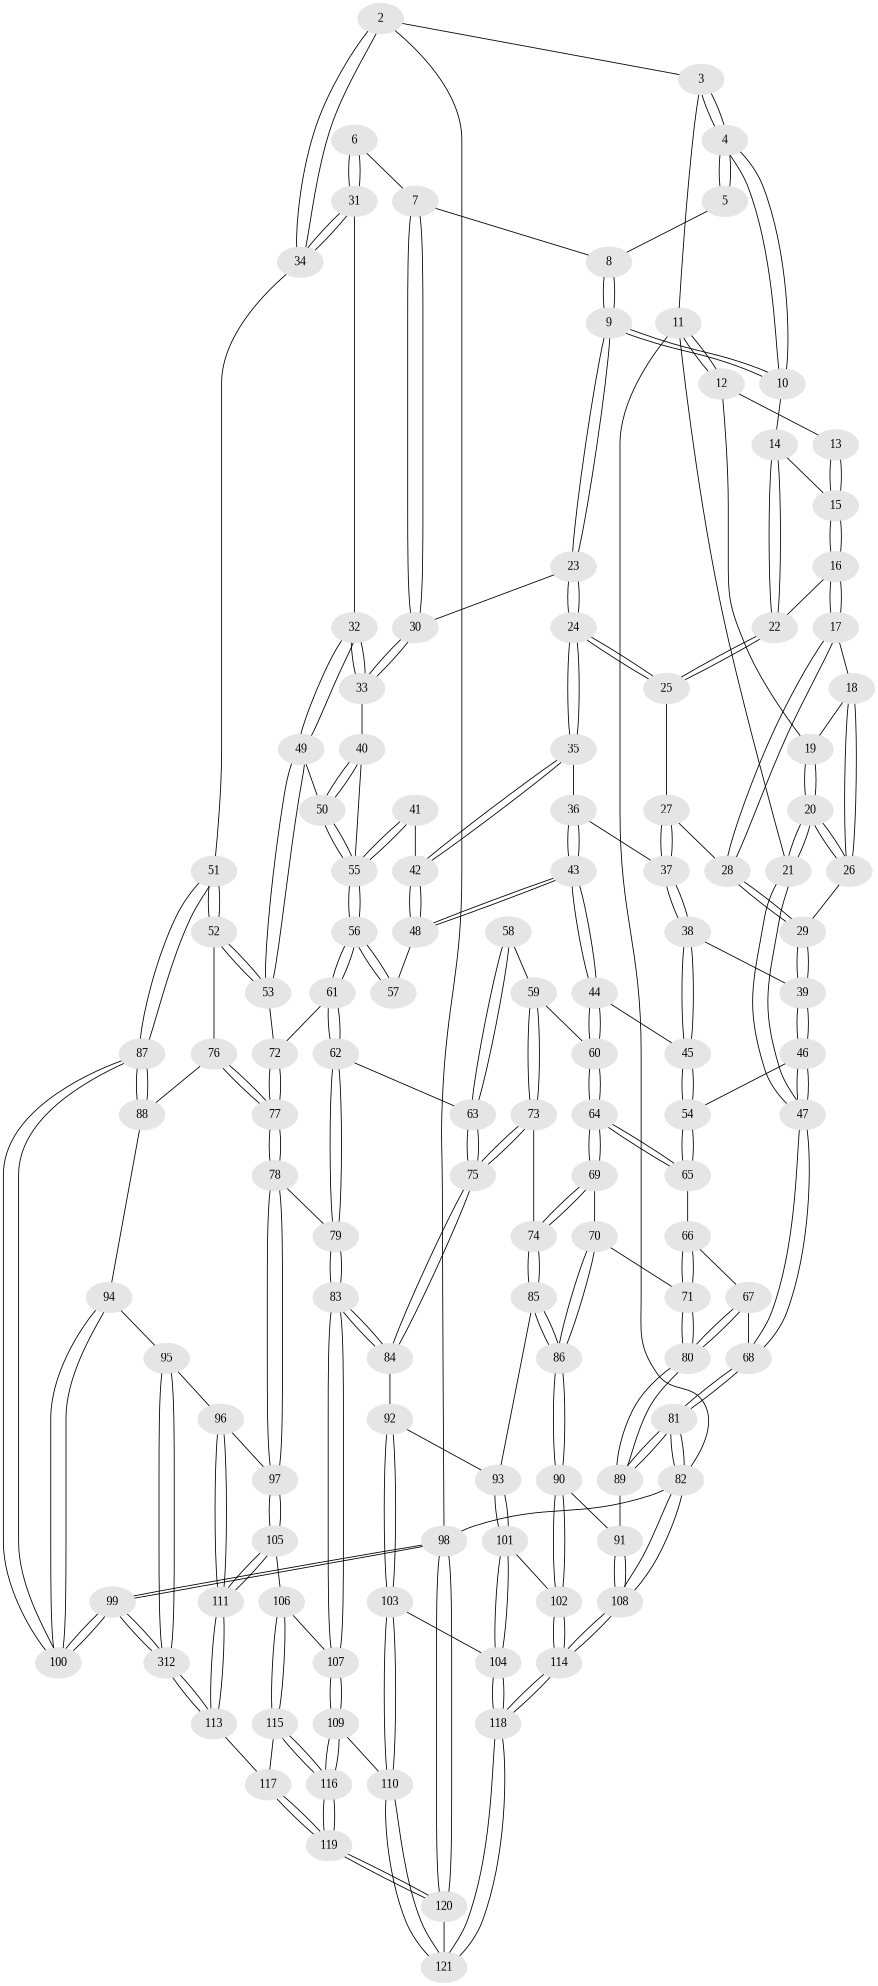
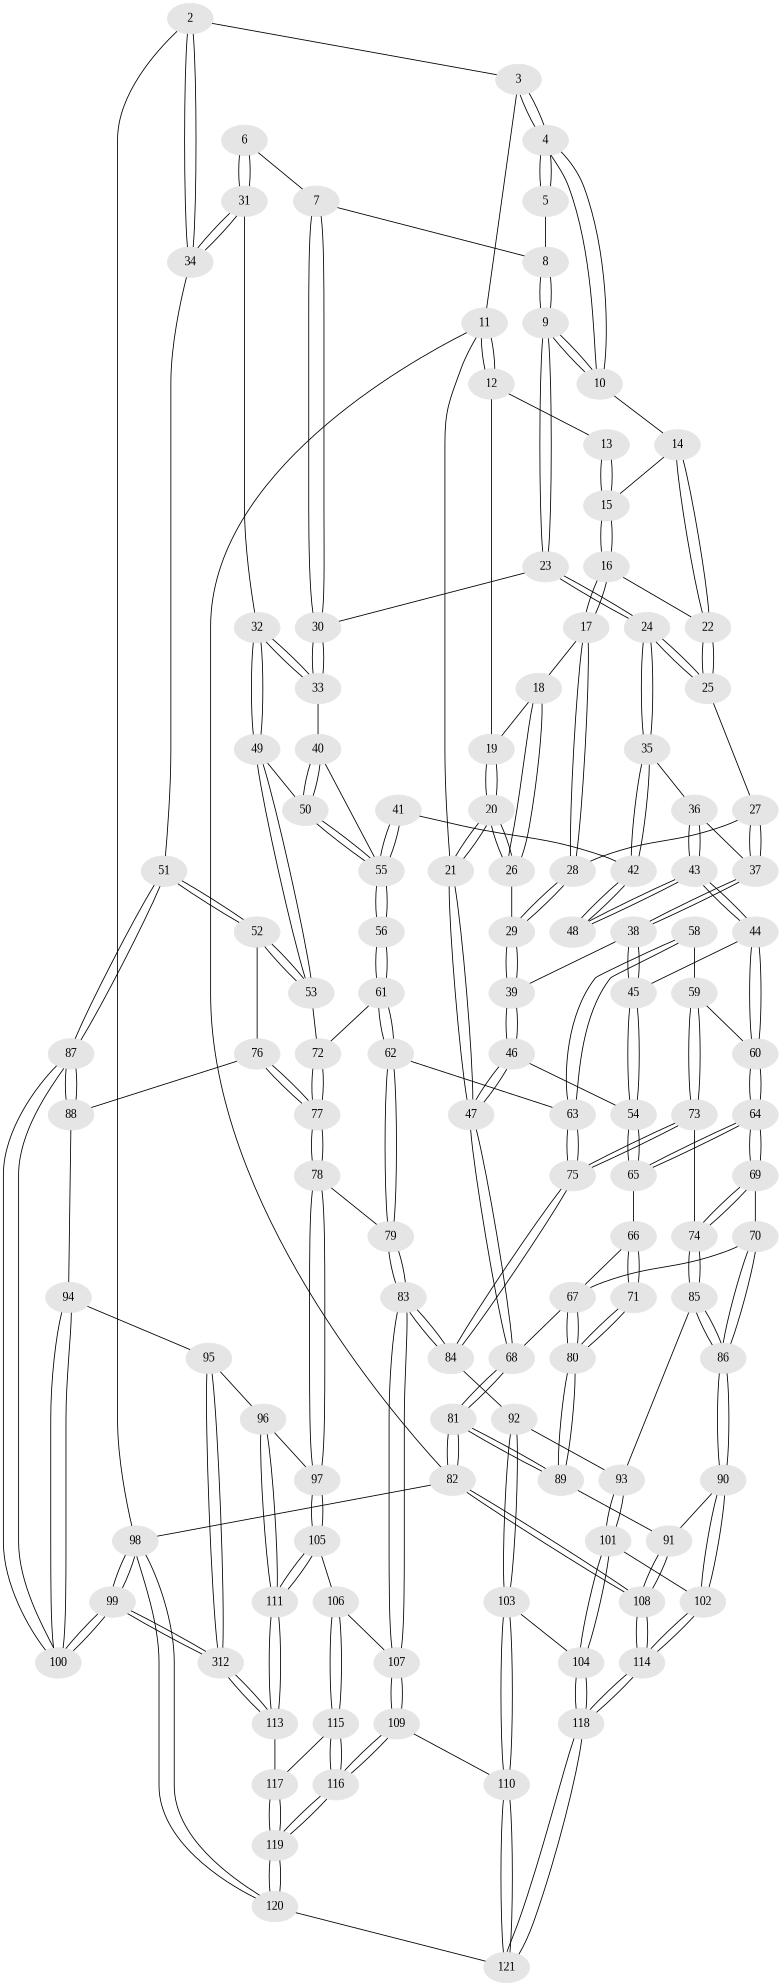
node "57": removed
edge "70" -- "71": now "70" -- "67"
